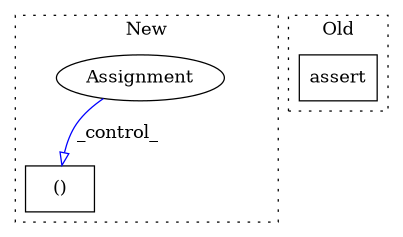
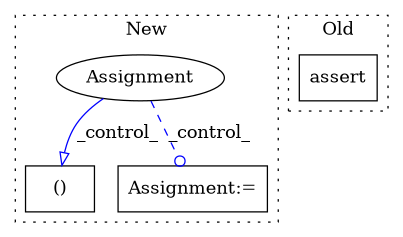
node "Assignment:=": added
